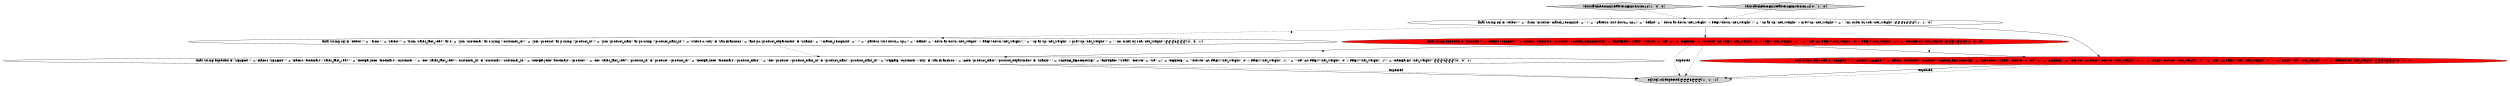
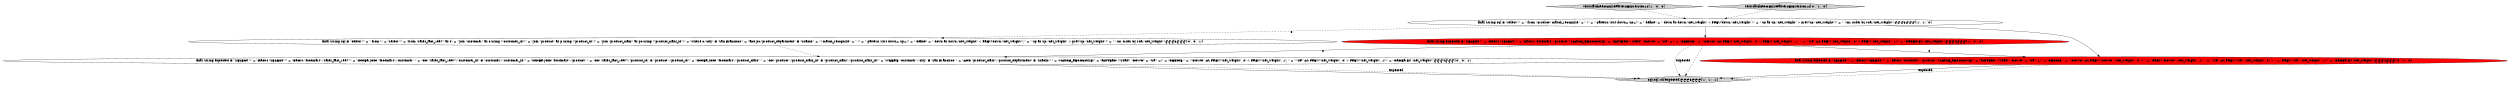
node "sql(sql).ok(expected)@@@5@@@['1', '1', '1']": shape ellipse -> diamond
